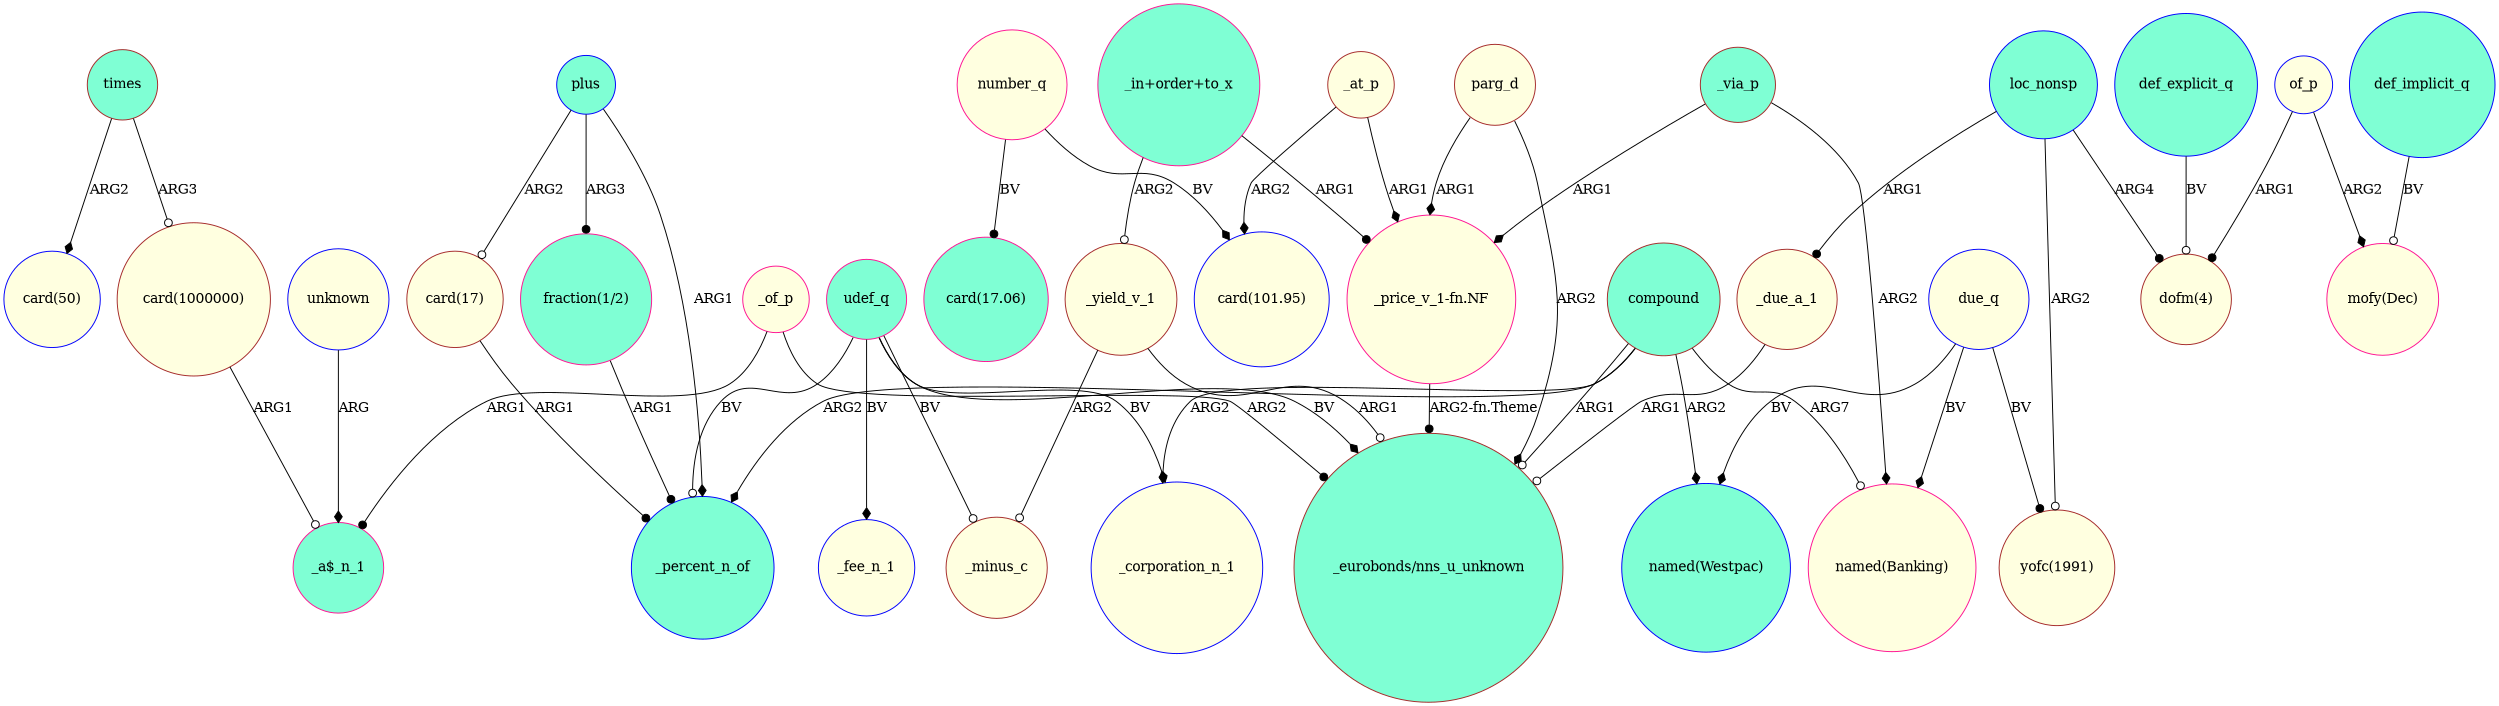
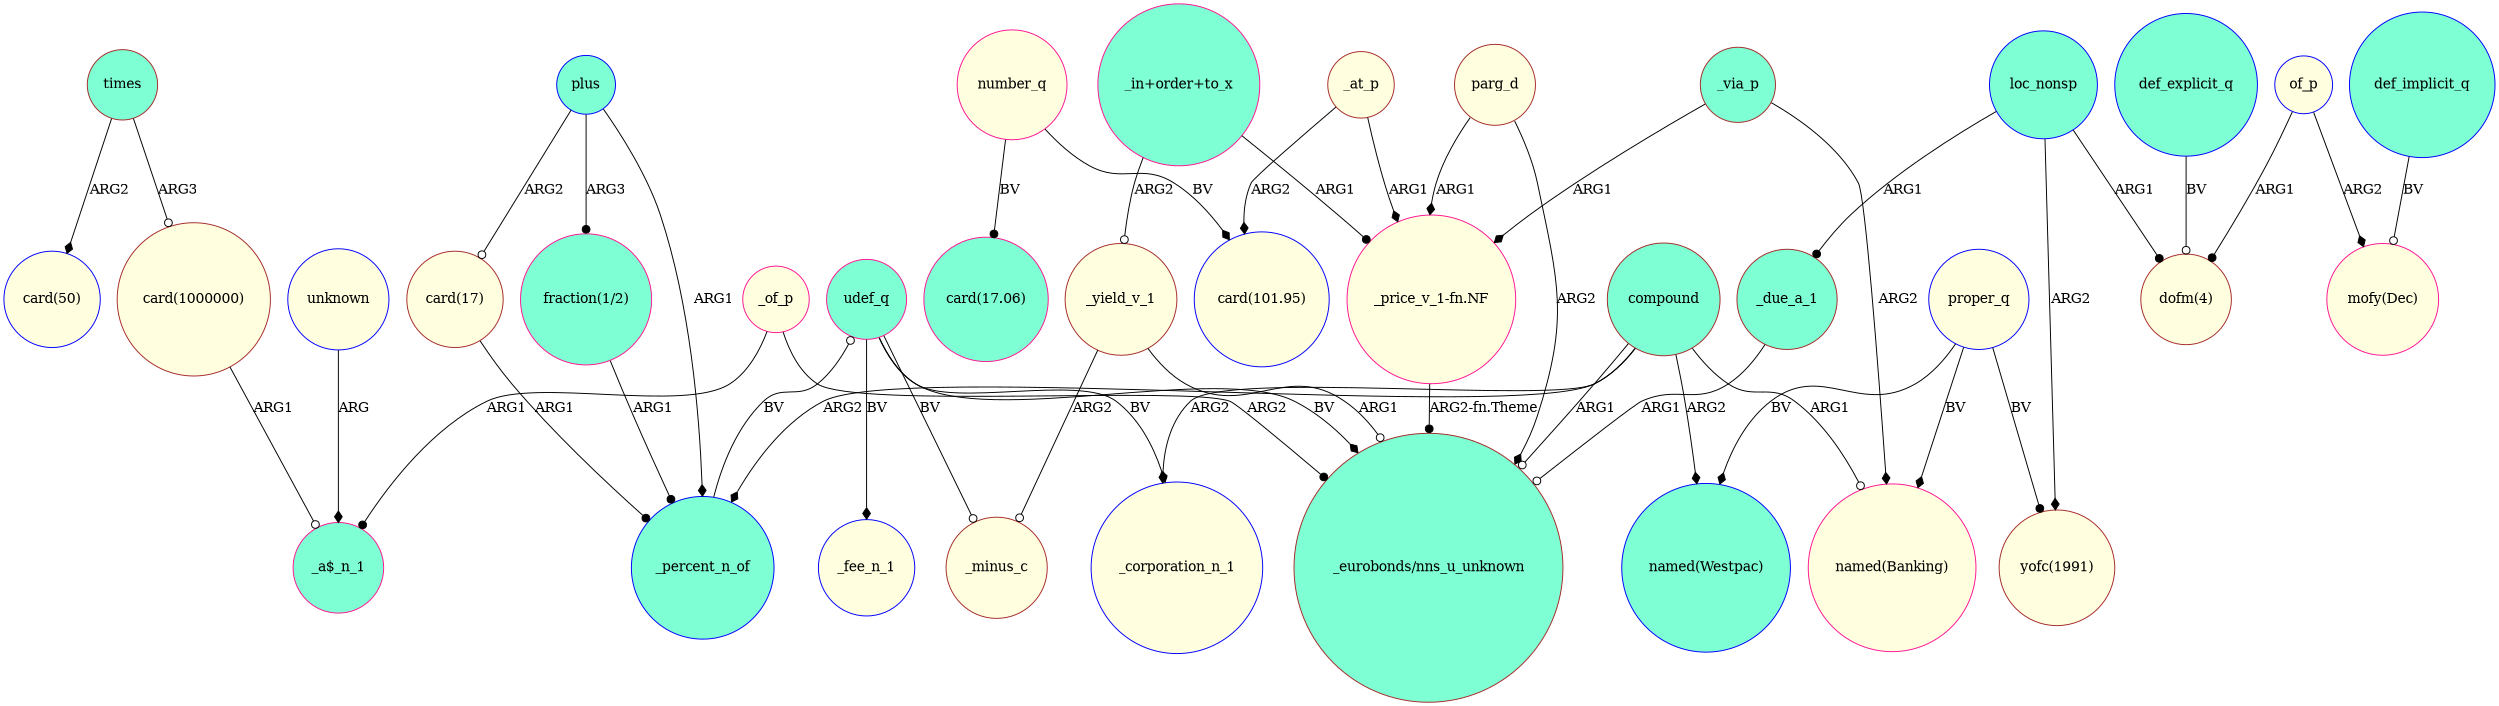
edge "loc_nonsp" -> "dofm(4)": label "ARG4" -> "ARG1"
node "_due_a_1": fillcolor lightyellow -> aquamarine
node "due_q": label "due_q" -> "proper_q"
edge "loc_nonsp" -> "yofc(1991)": arrowhead odot -> diamond
edge "udef_q" -> "_percent_n_of": reversed
edge "compound" -> "named(Banking)": label "ARG7" -> "ARG1"
